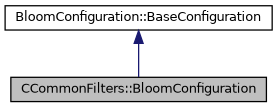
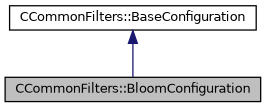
node "BloomConfiguration::BaseConfiguration": label "BloomConfiguration::BaseConfiguration" -> "CCommonFilters::BaseConfiguration"
